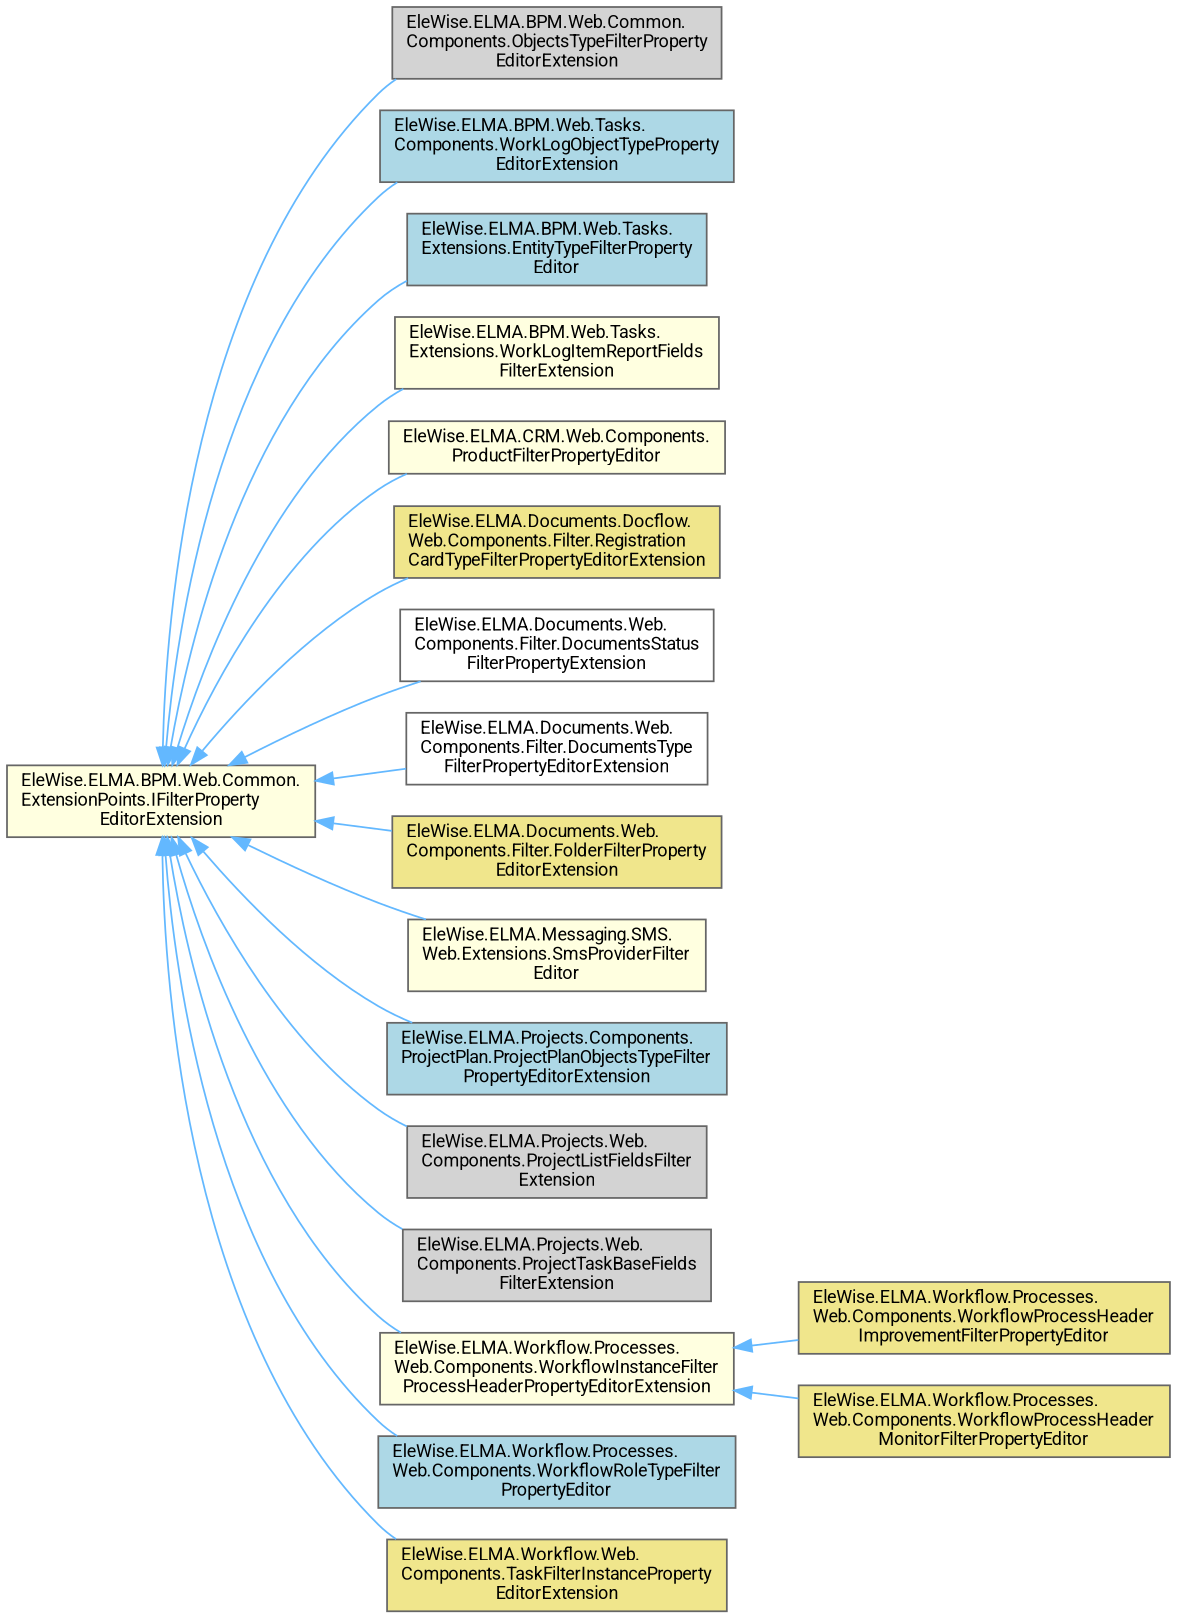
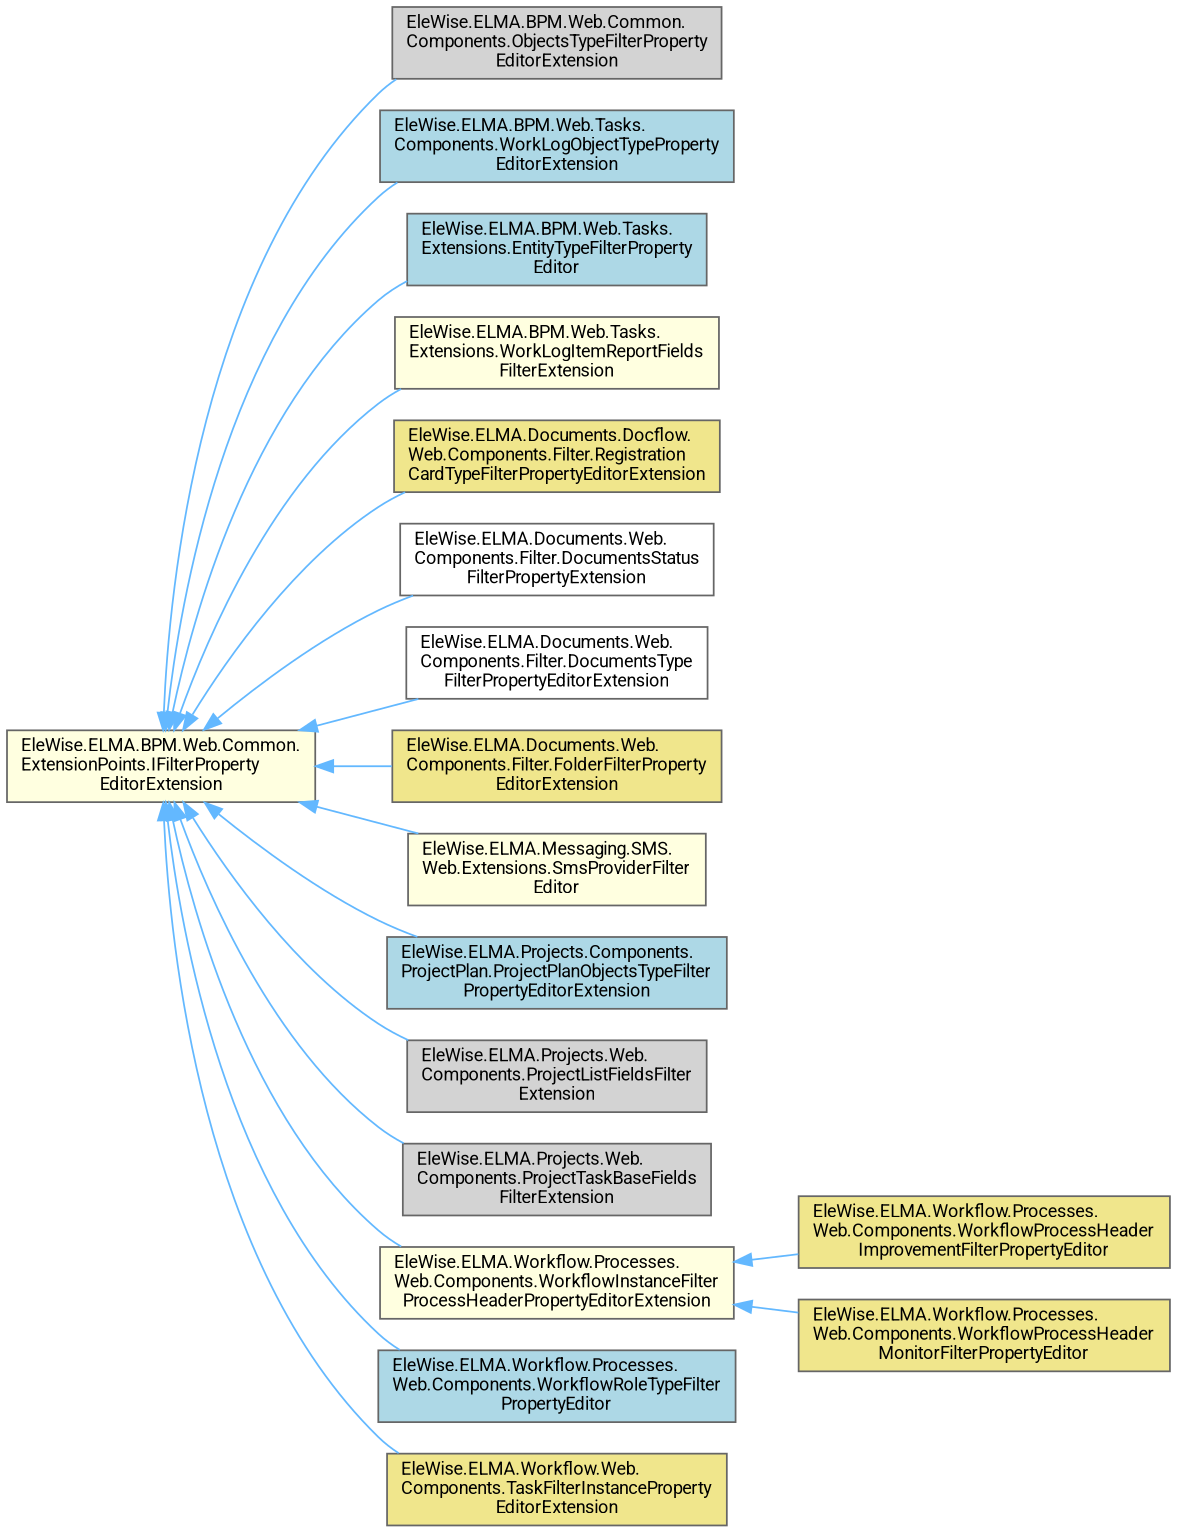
node "EleWise.ELMA.CRM.Web.Components. ProductFilterPropertyEditor": removed
